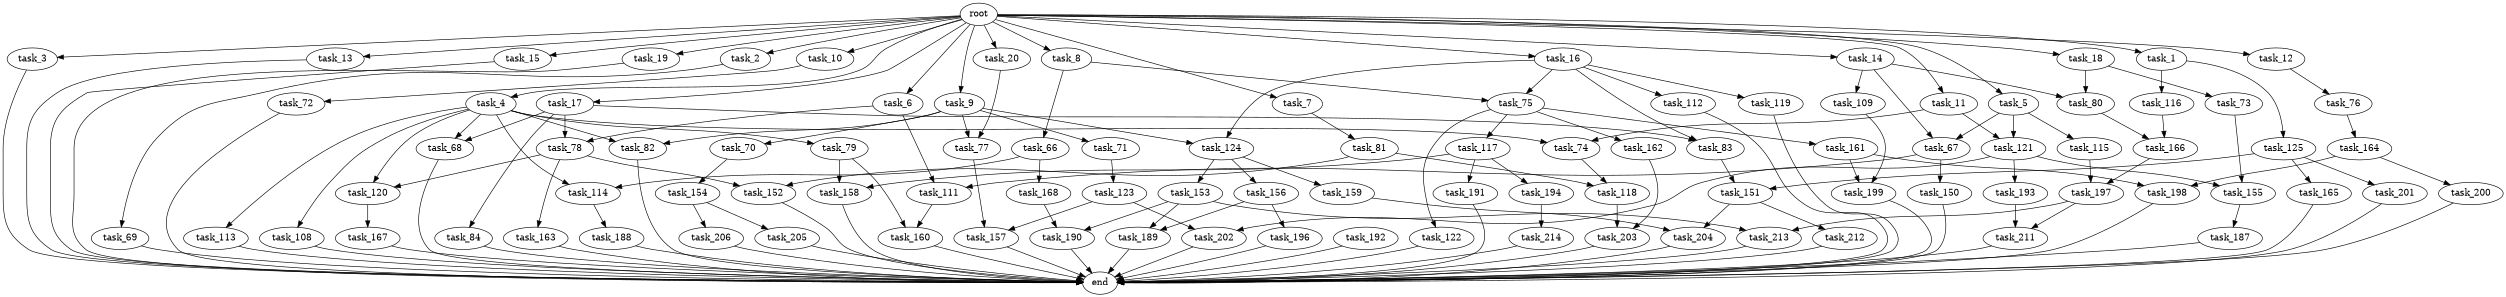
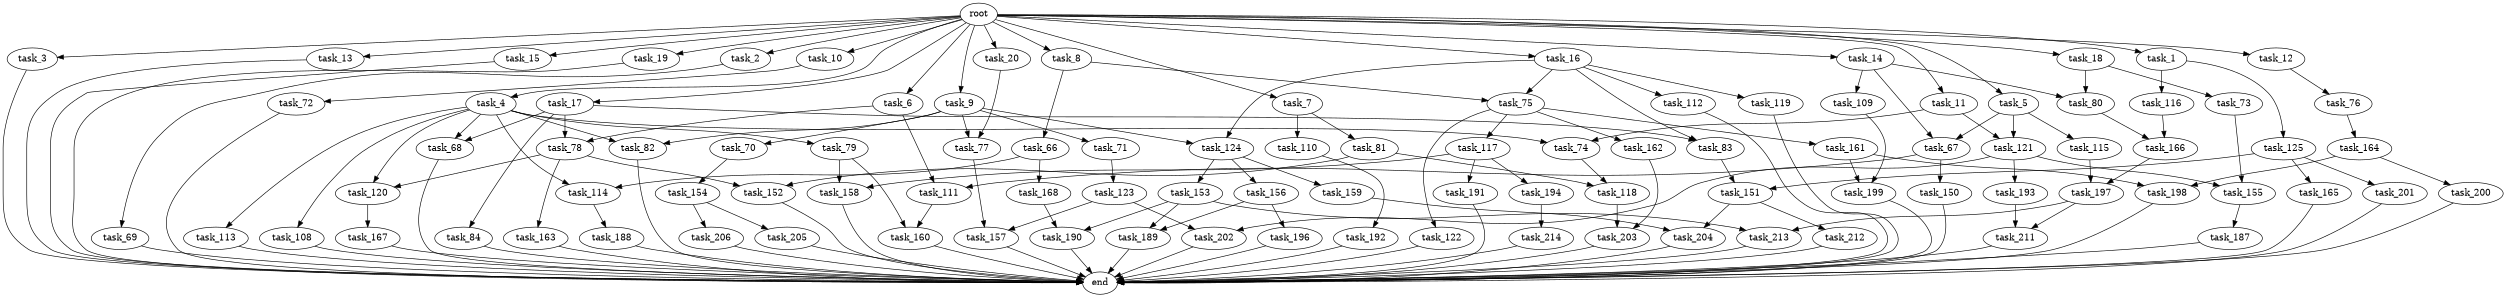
node "task_110": added
